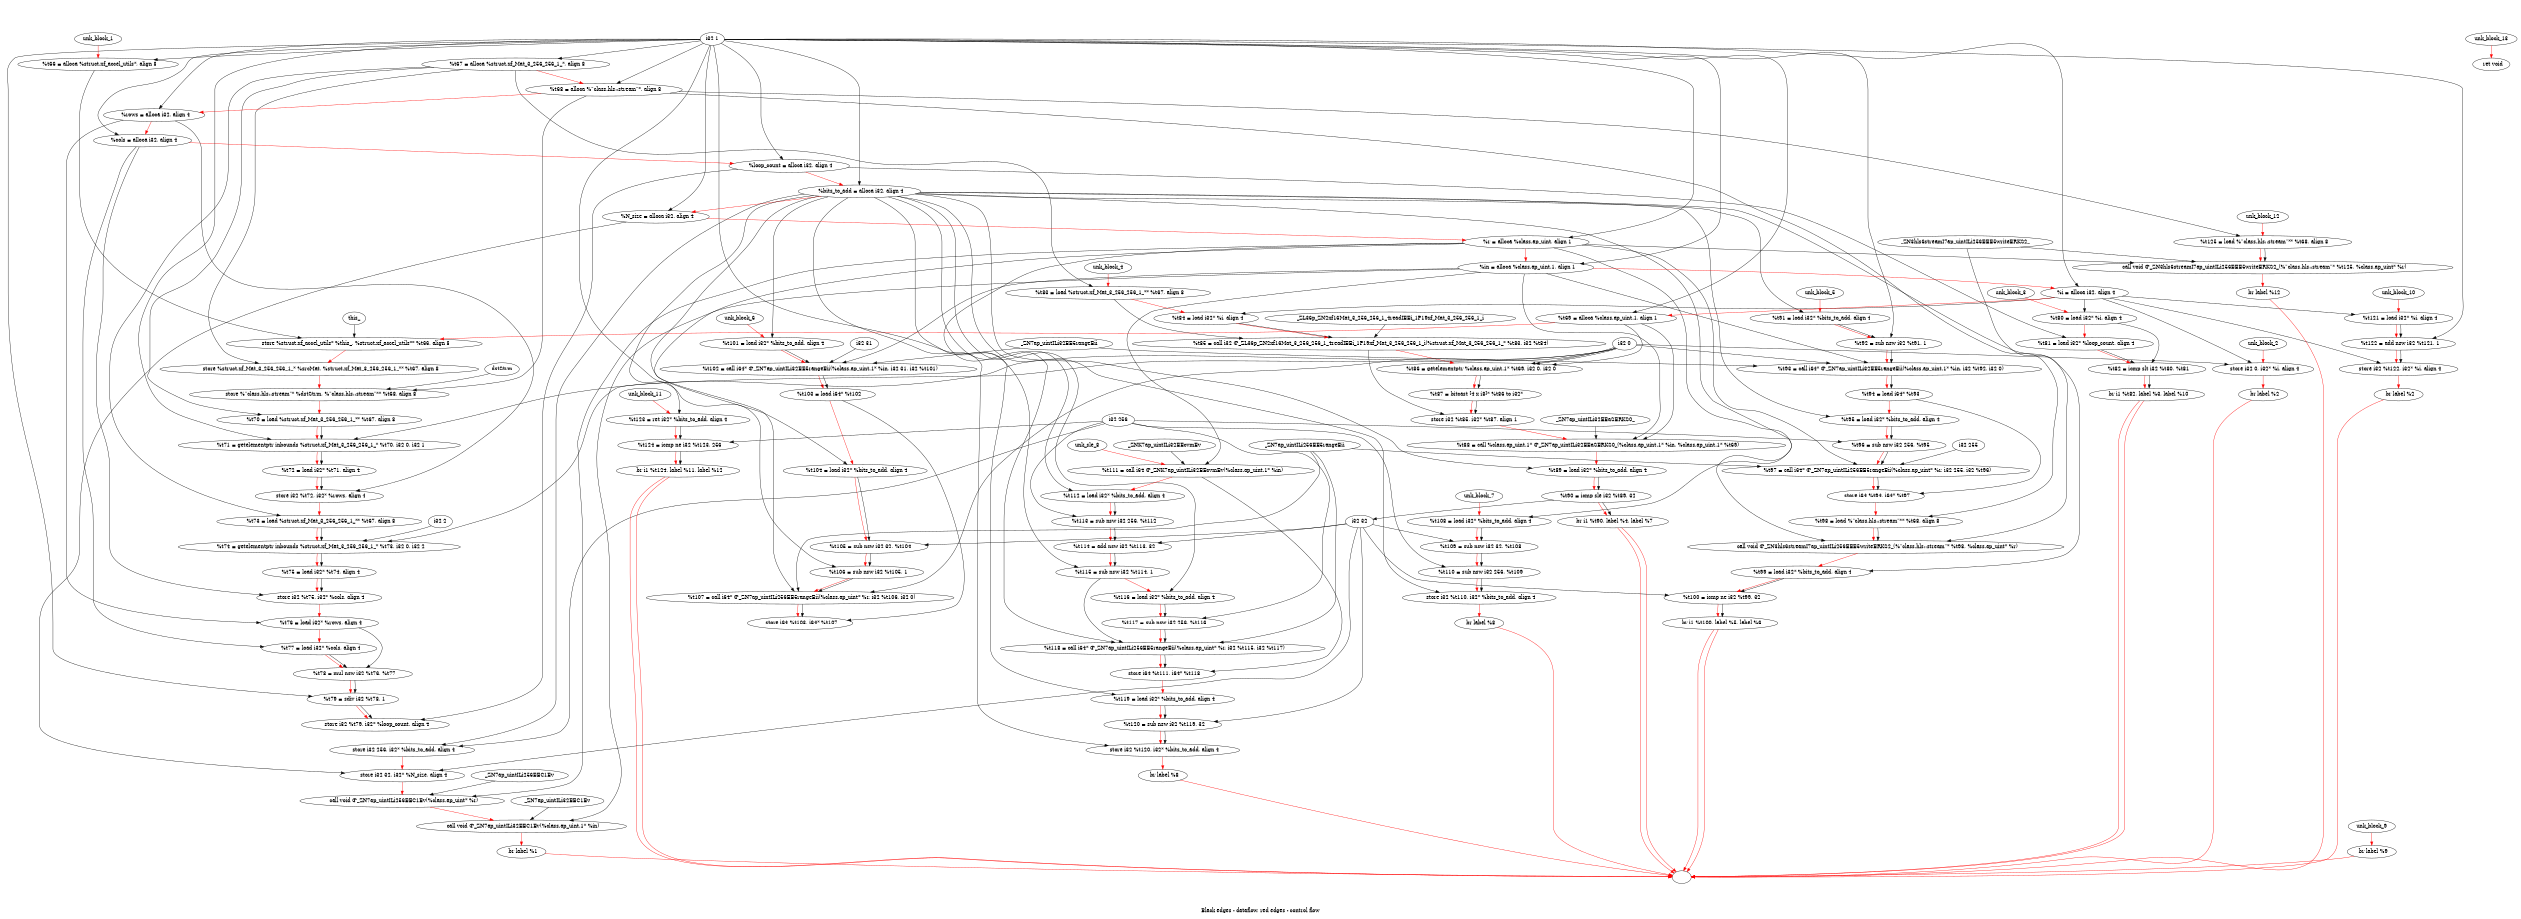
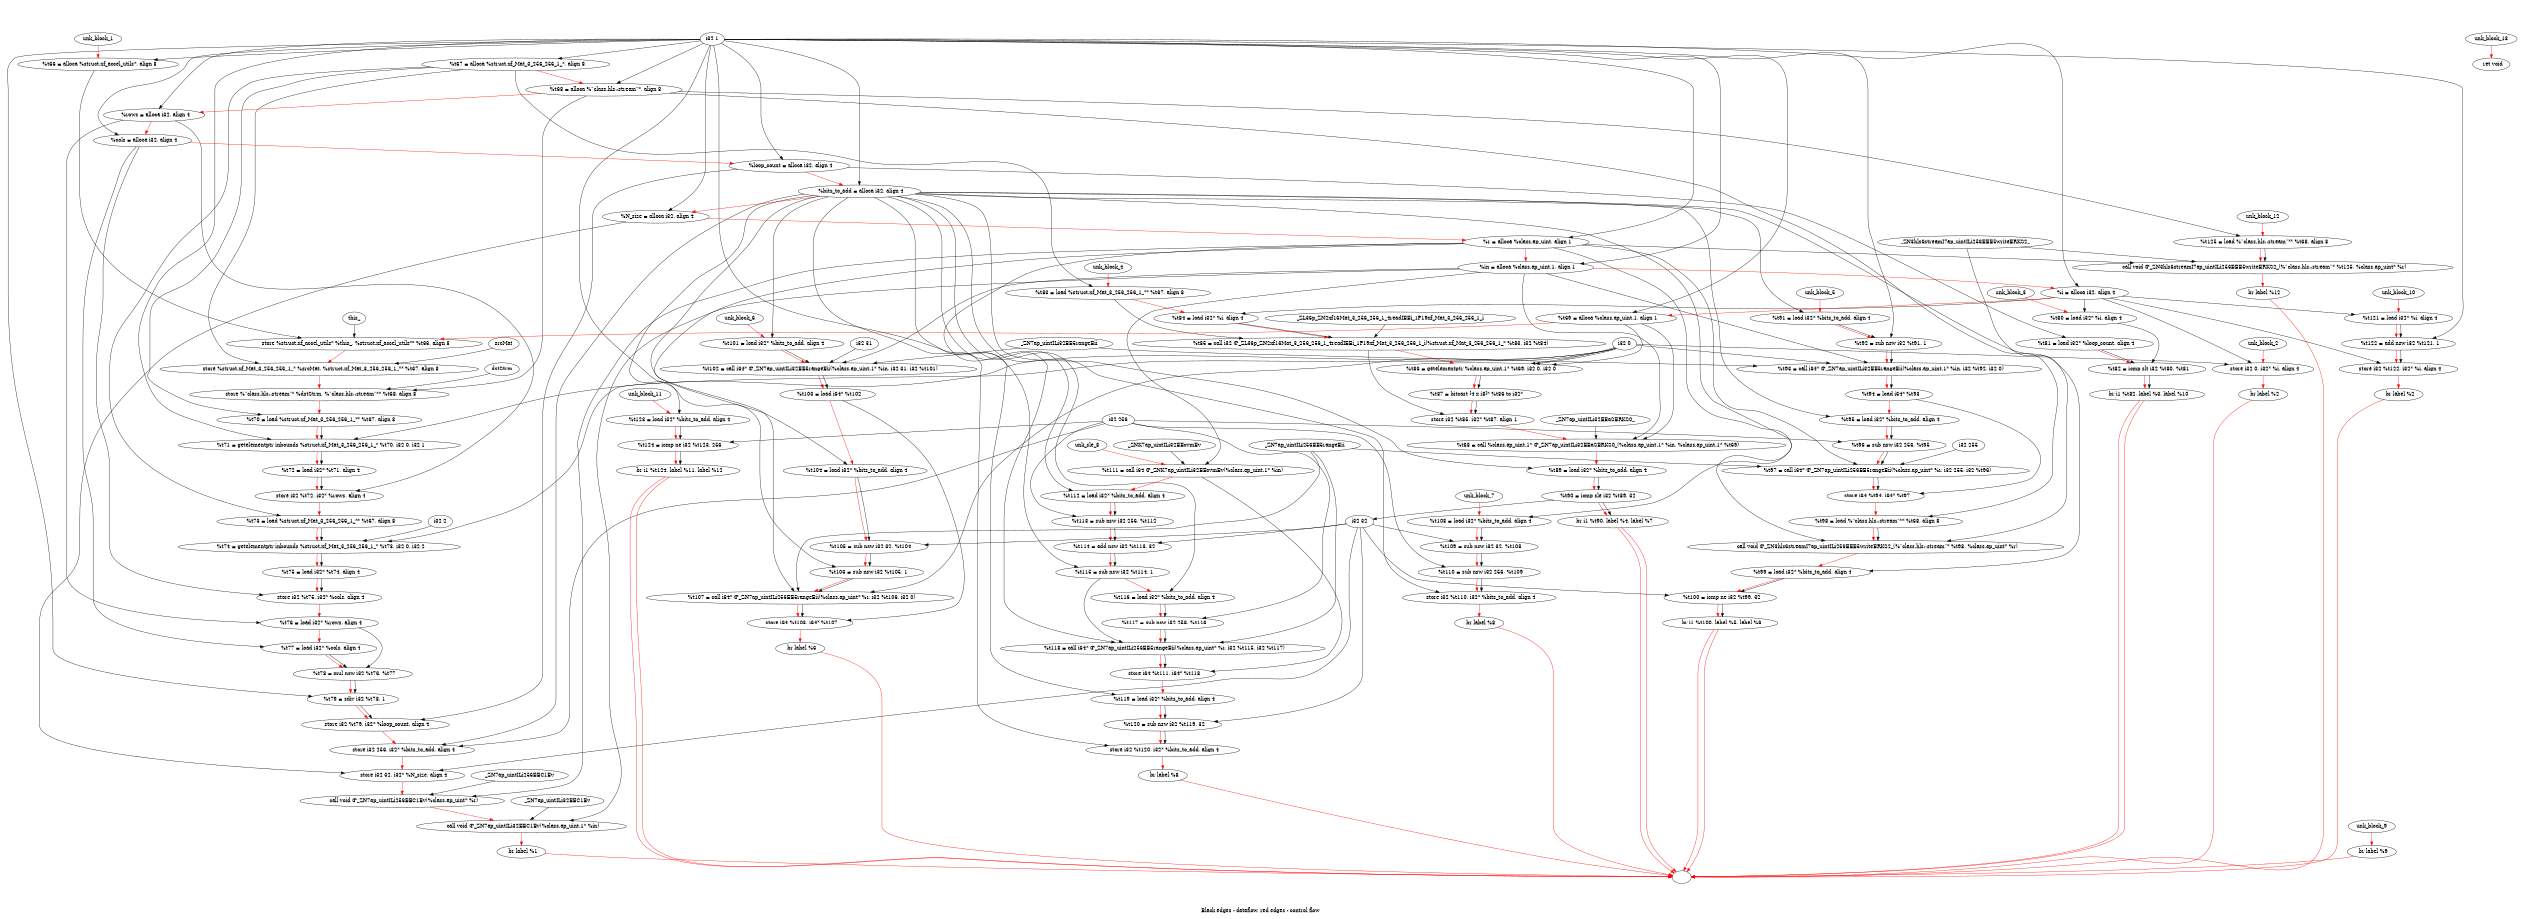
edge "%t80 = load i32* %i, align 4" -> "%t81 = load i32* %loop_count, align 4": removed
node "srcMat": added
node "%t123 = ret i32* %bits_to_add, align 4": label "%t123 = ret i32* %bits_to_add, align 4" -> "%t123 = load i32* %bits_to_add, align 4"
node "br label %6": added
edge "store i32 %t79, i32* %loop_count, align 4" -> "store i32 256, i32* %bits_to_add, align 4": added
